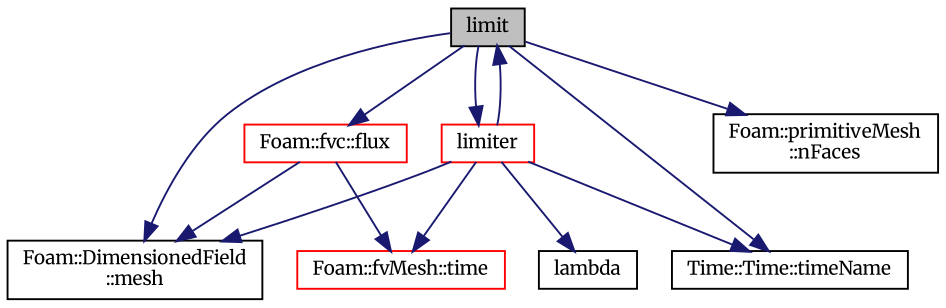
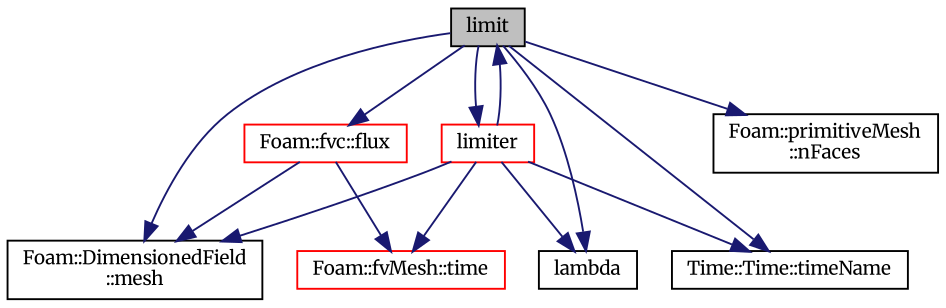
edge "limit" -> "lambda": added
